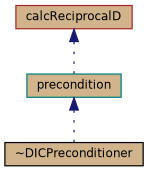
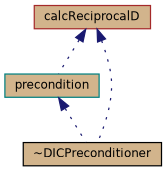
edge "~DICPreconditioner" -> "calcReciprocalD": added
